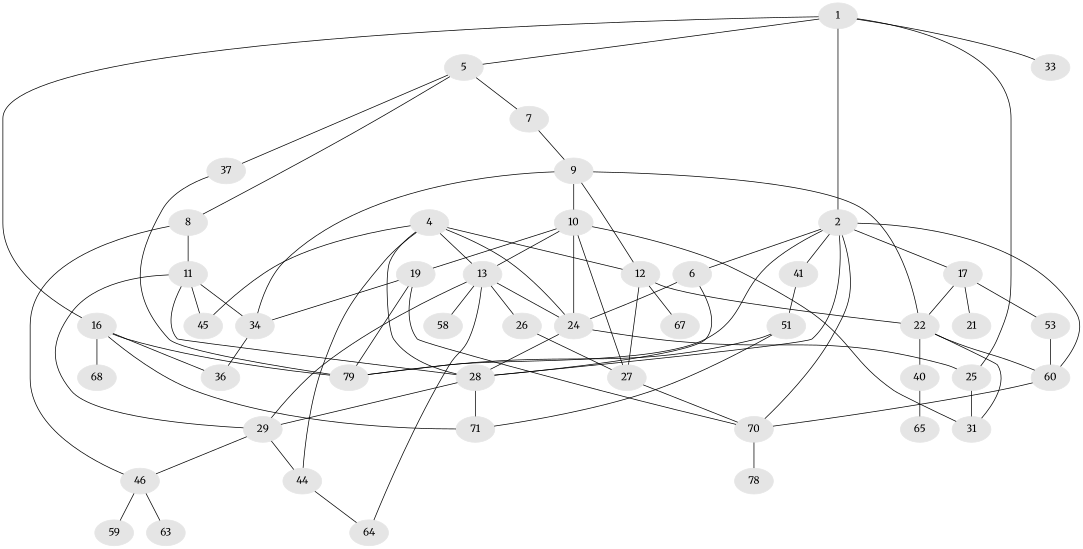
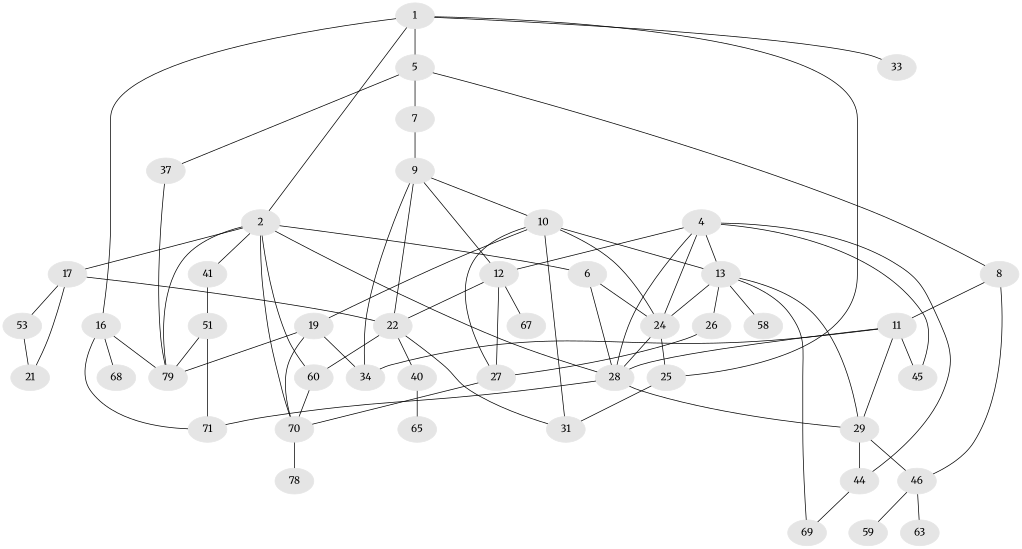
edge "53" -- "60": now "53" -- "21"
node "36": removed
node "64": label "64" -> "69"
